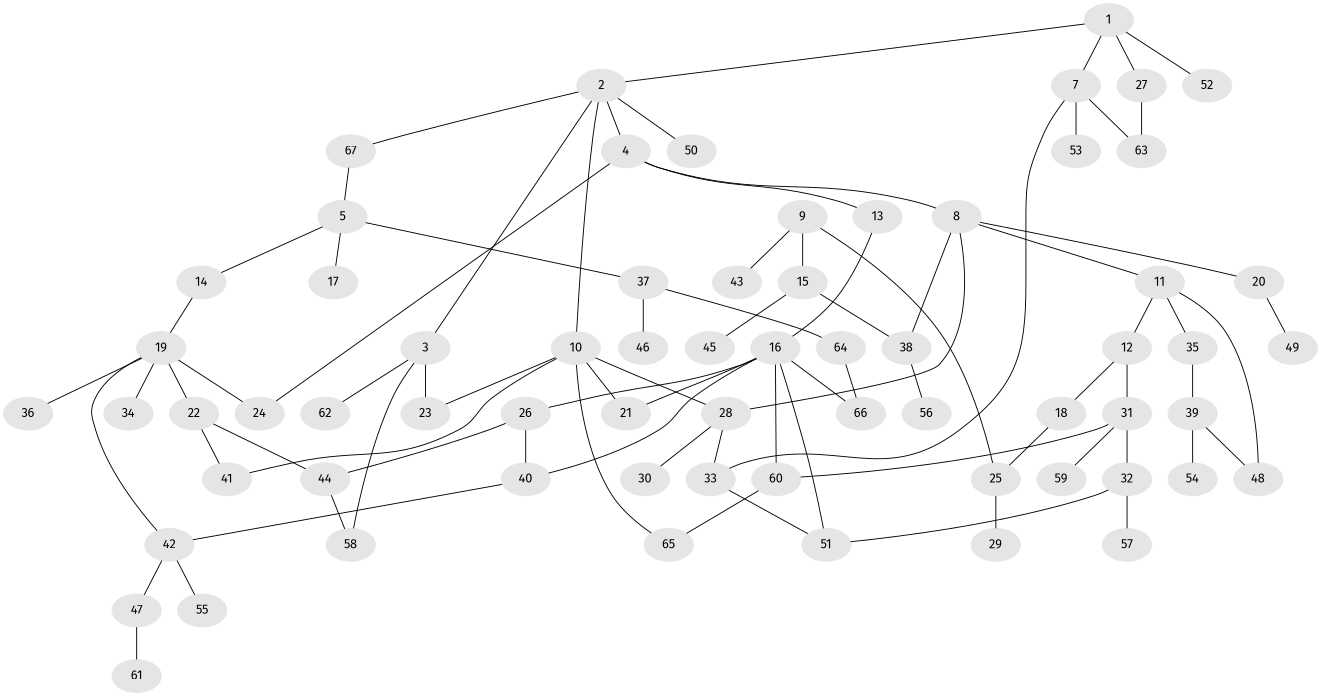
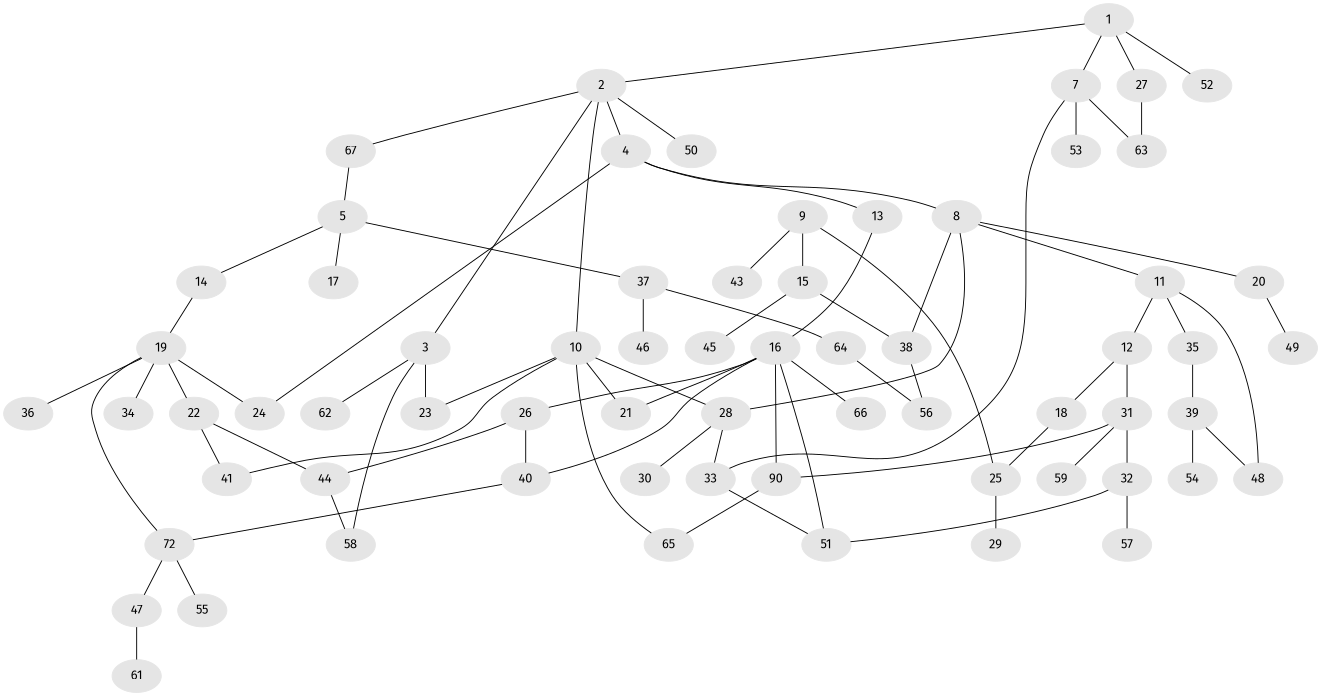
edge "64" -- "66": now "64" -- "56"
node "60": label "60" -> "90"
node "42": label "42" -> "72"
